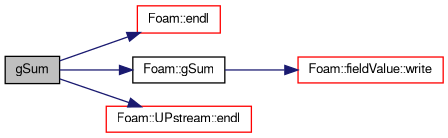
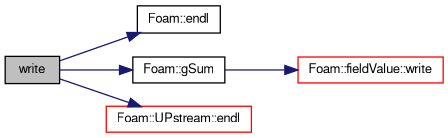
node "Foam::endl": color red -> black
node "gSum": label "gSum" -> "write"
